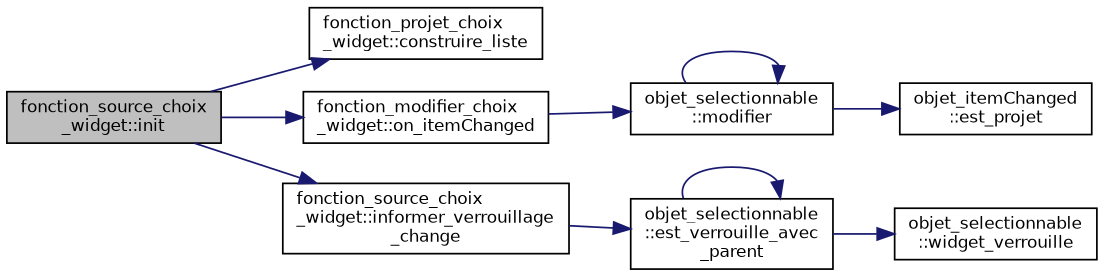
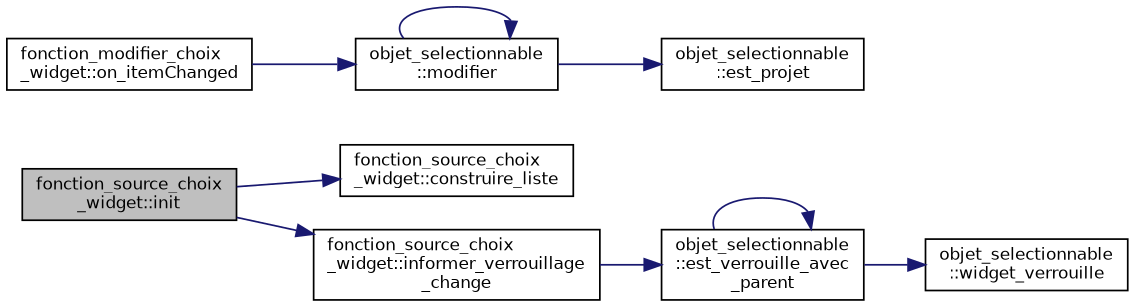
node "fonction_projet_choix _widget::construire_liste": label "fonction_projet_choix _widget::construire_liste" -> "fonction_source_choix _widget::construire_liste"
node "objet_itemChanged ::est_projet": label "objet_itemChanged ::est_projet" -> "objet_selectionnable ::est_projet"
edge "fonction_source_choix _widget::init" -> "fonction_modifier_choix _widget::on_itemChanged": removed
